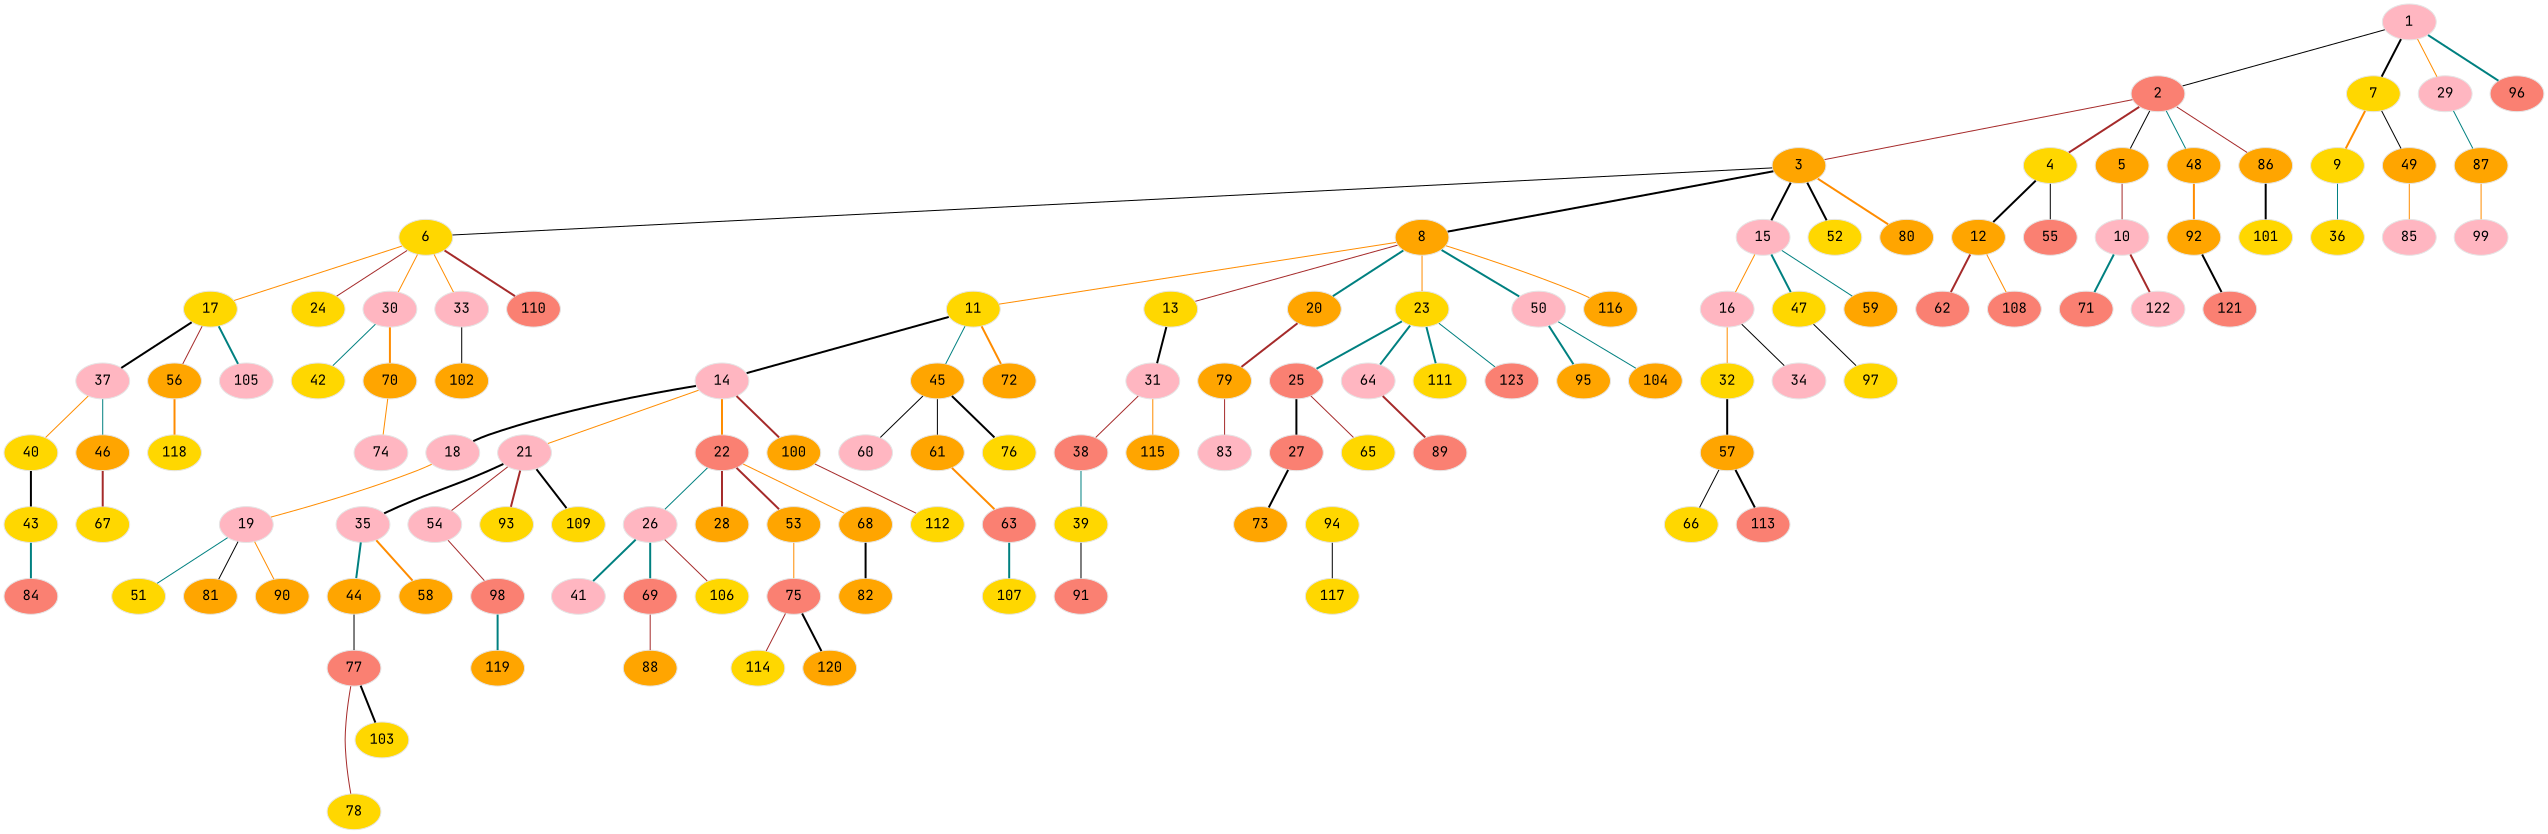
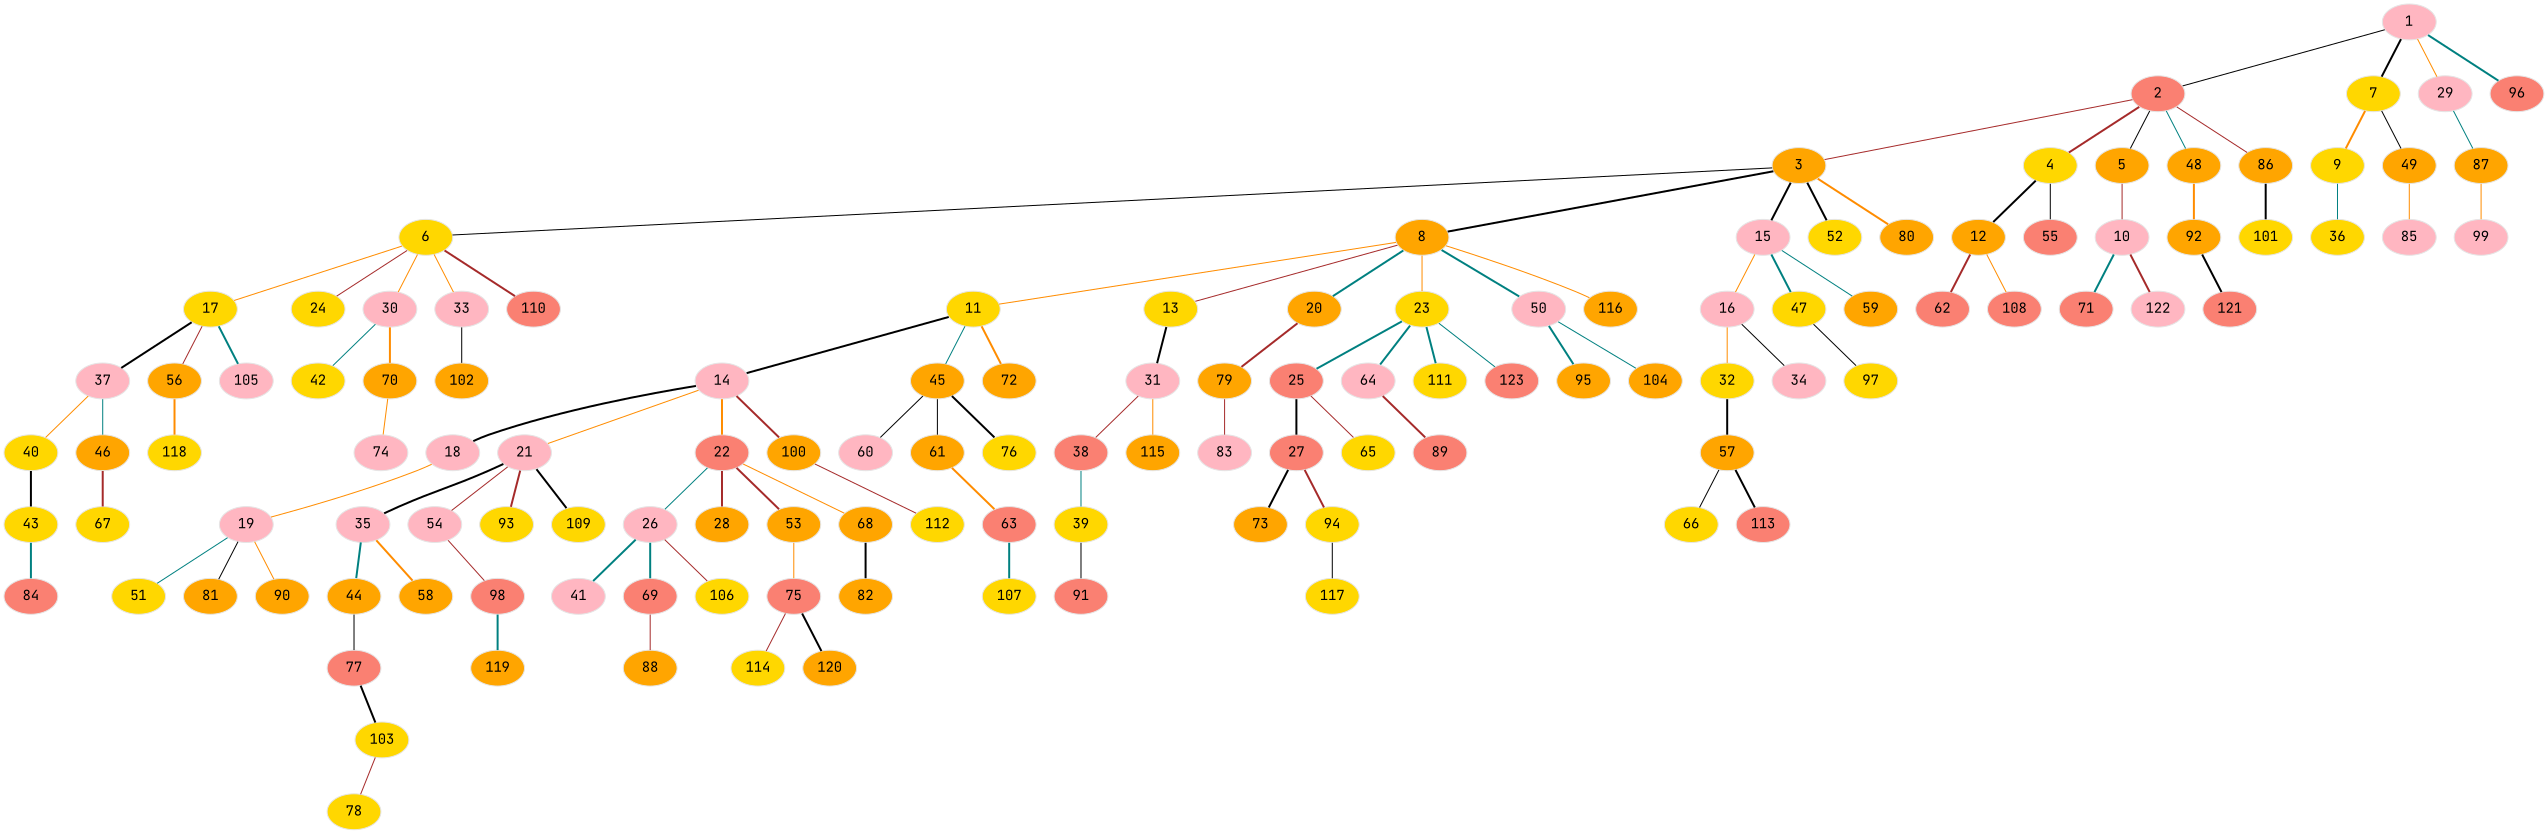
edge "27" -- "94": added
edge "77" -- "78": now "103" -- "78"
